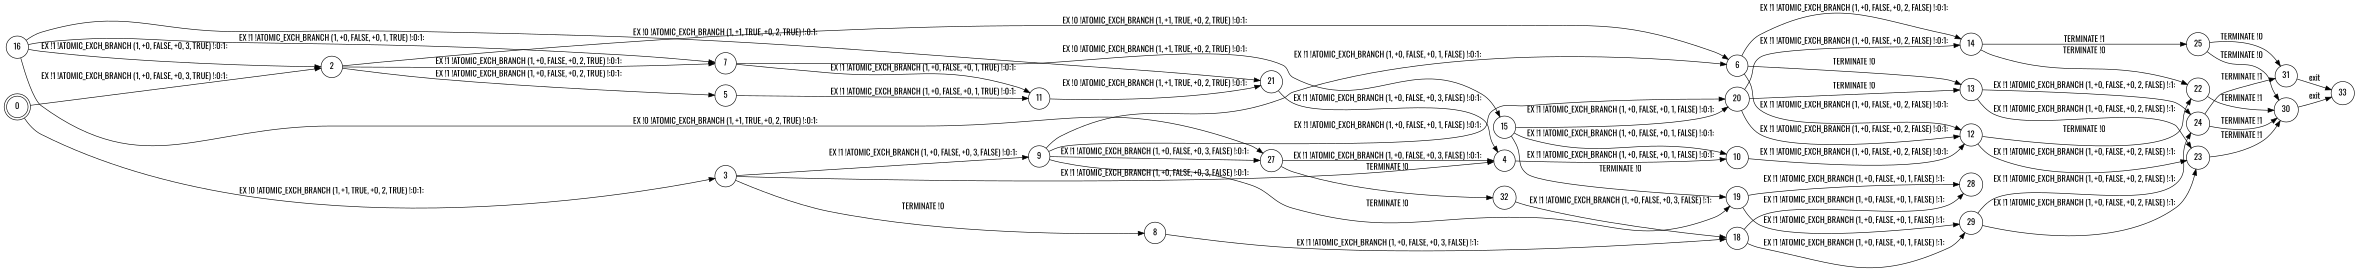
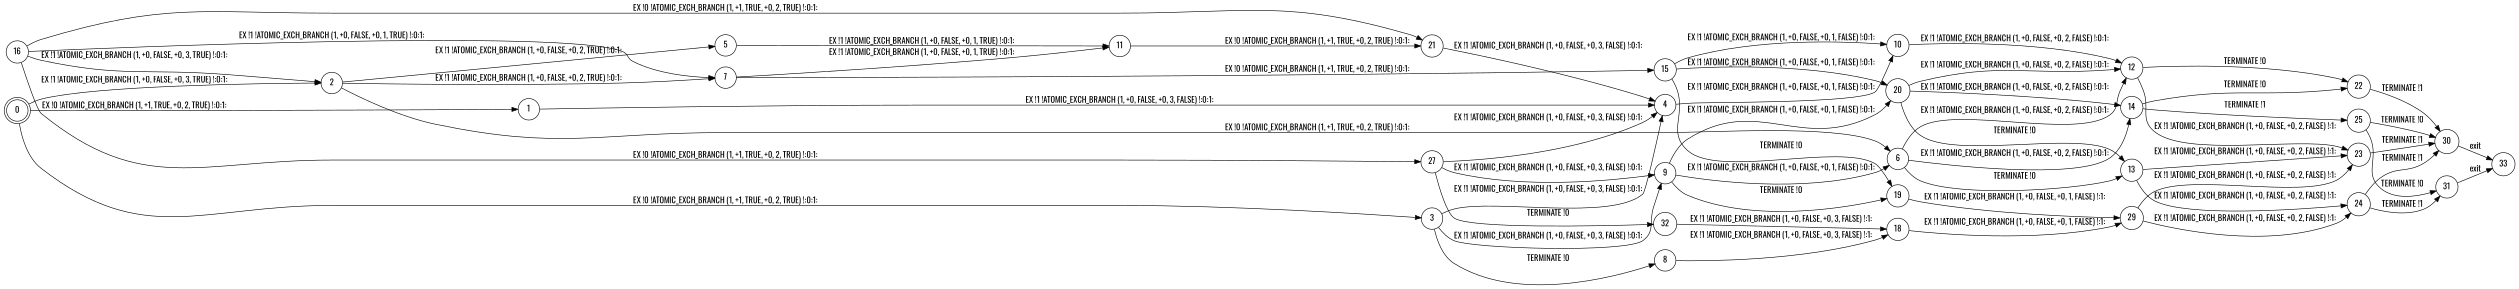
node "1": added
edge "9" -> "27": reversed
node "28": removed
